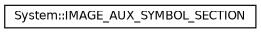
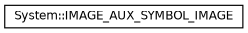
node "System::IMAGE_AUX_SYMBOL_SECTION": label "System::IMAGE_AUX_SYMBOL_SECTION" -> "System::IMAGE_AUX_SYMBOL_IMAGE"
